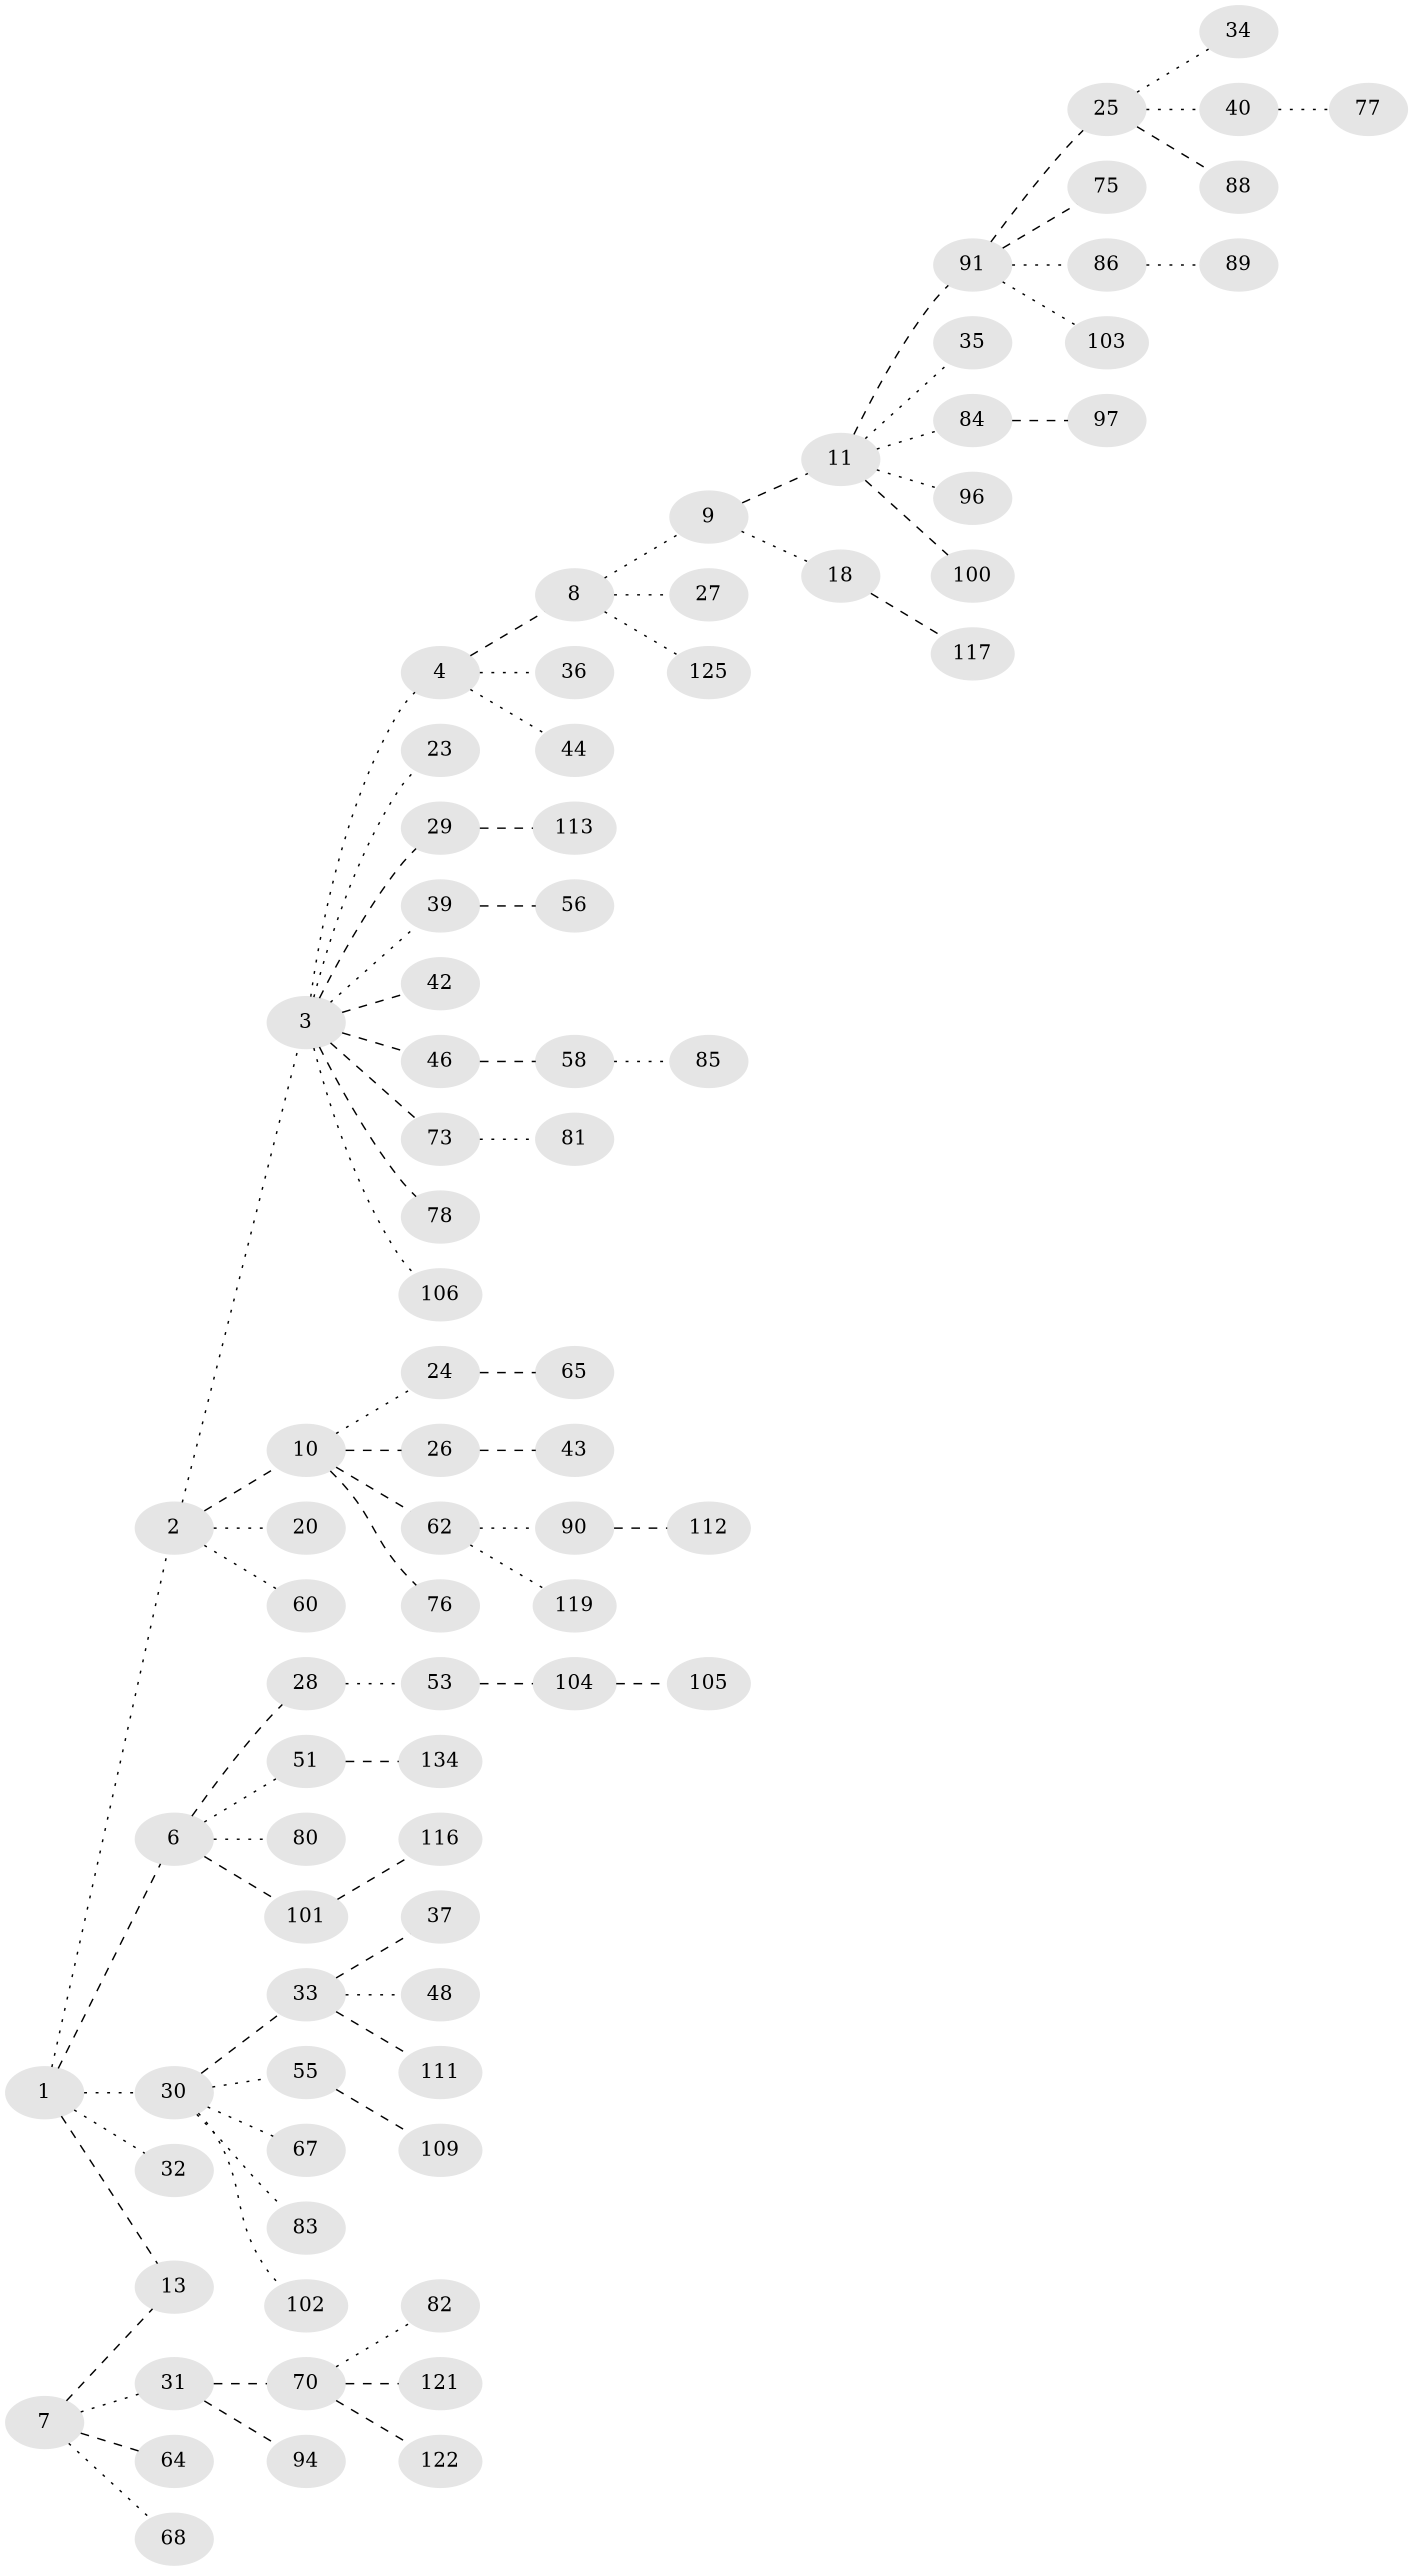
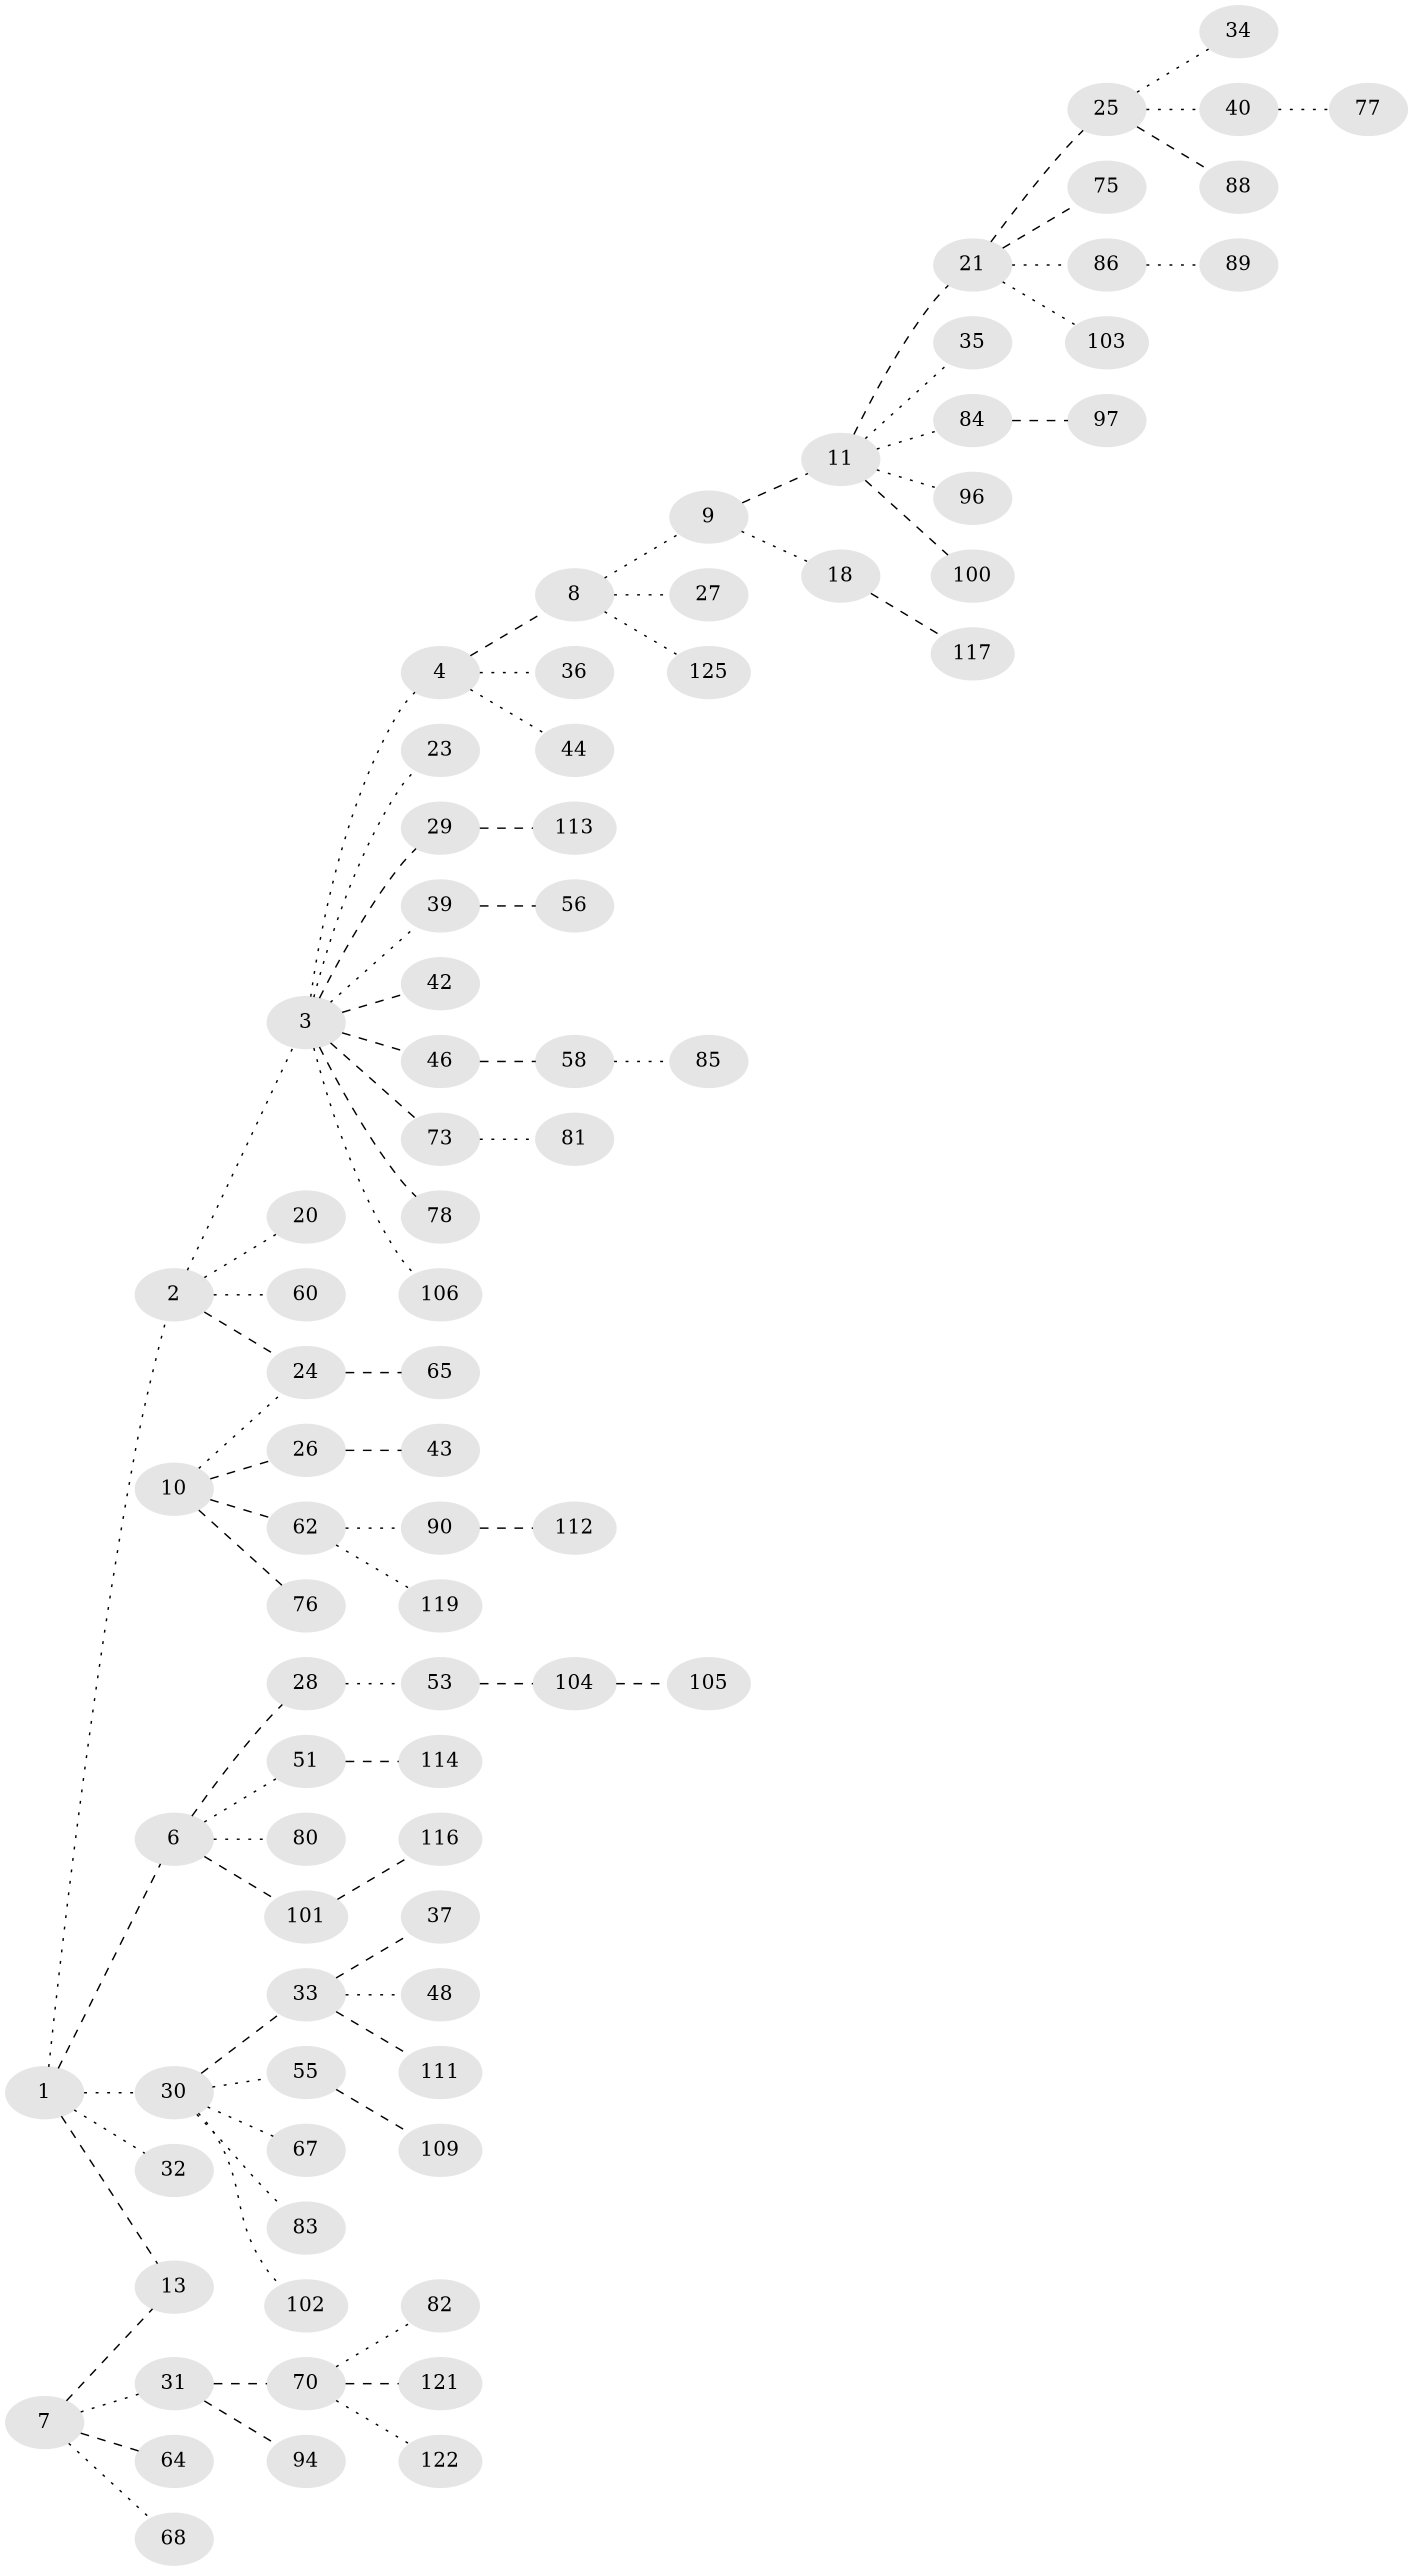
node "91": label "91" -> "21"
edge "10" -- "2": now "24" -- "2"
node "134": label "134" -> "114"
edge "70" -- "122": style dashed -> dotted
